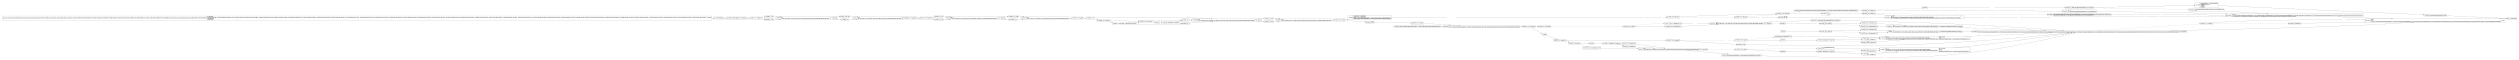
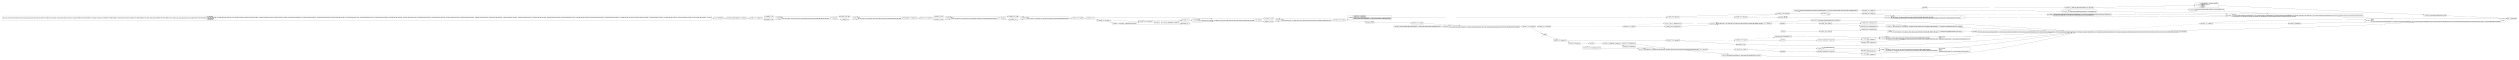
node "174: 0x0148": removed
